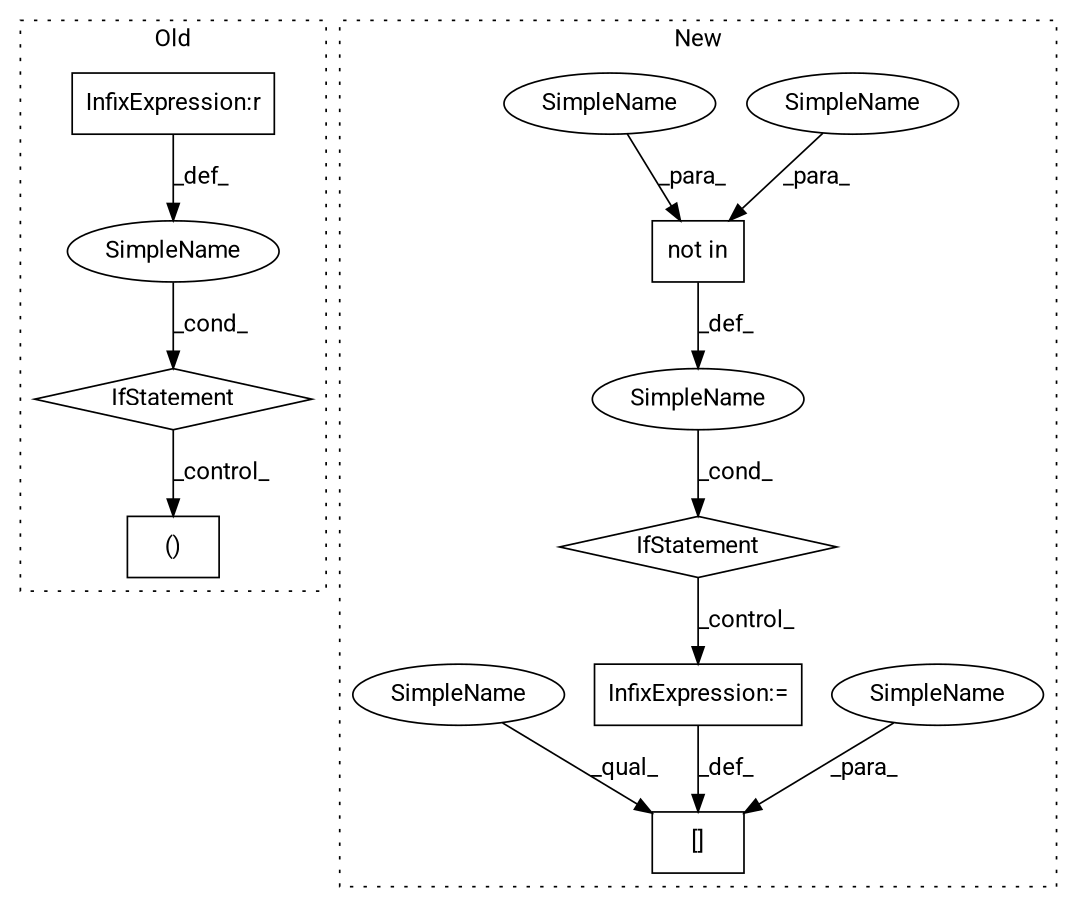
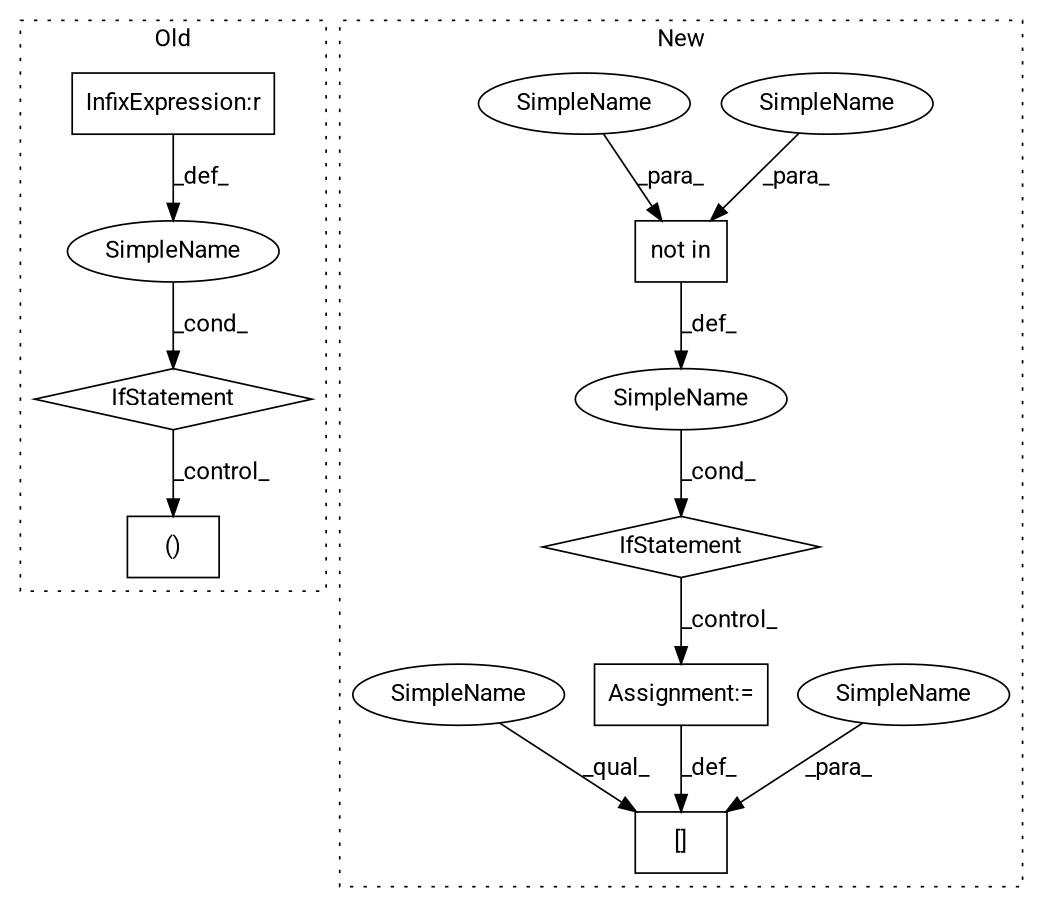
node "InfixExpression:=": label "InfixExpression:=" -> "Assignment:="
